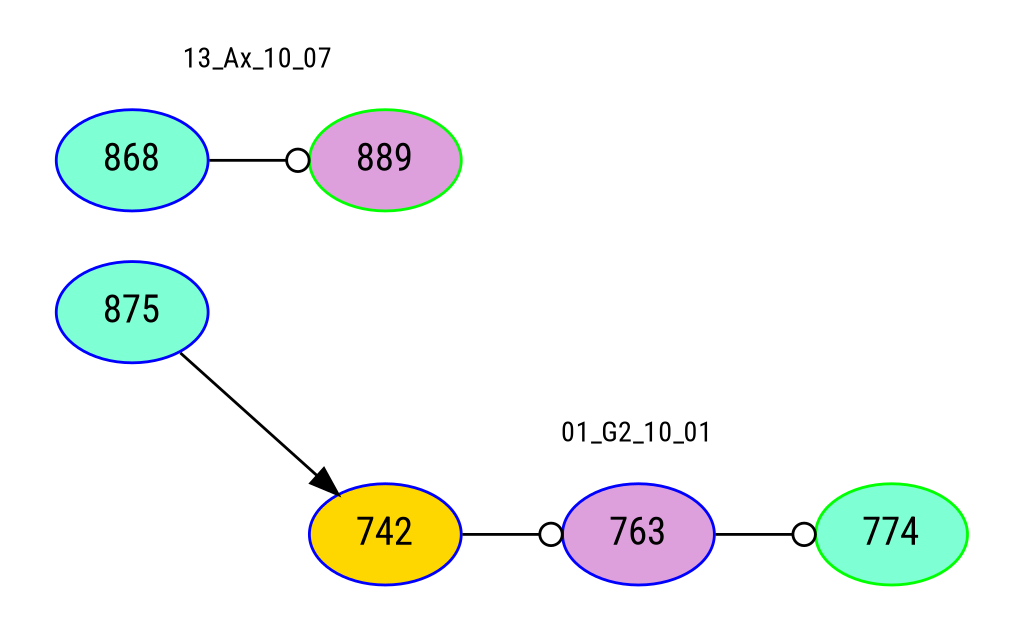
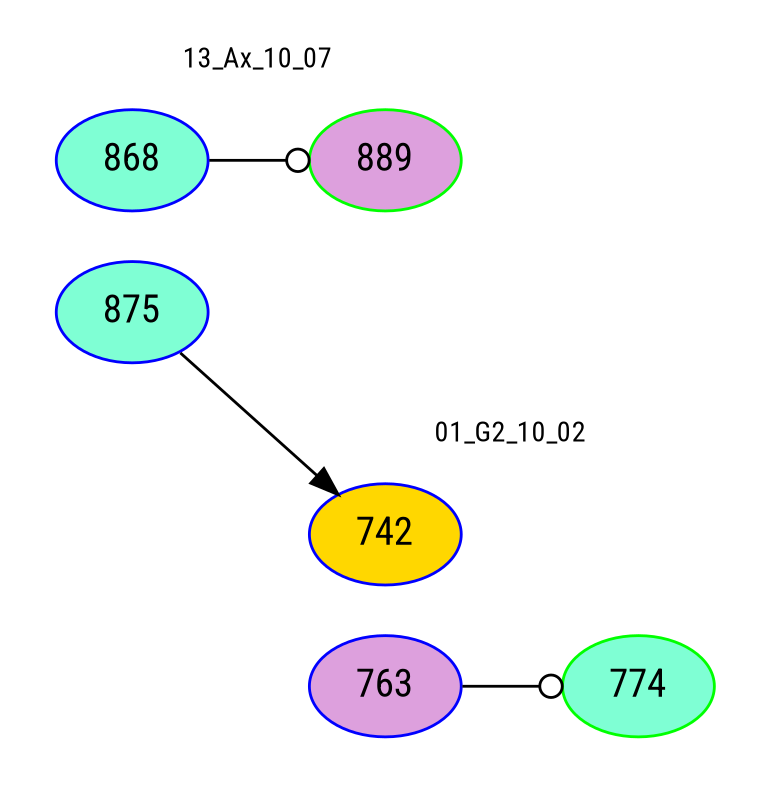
cluster "01_G2_10_01": label "01_G2_10_01" -> "01_G2_10_02"
edge "742" -> "763": removed
